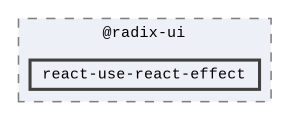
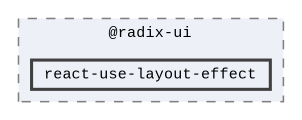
node "react-use-react-effect": label "react-use-react-effect" -> "react-use-layout-effect"
